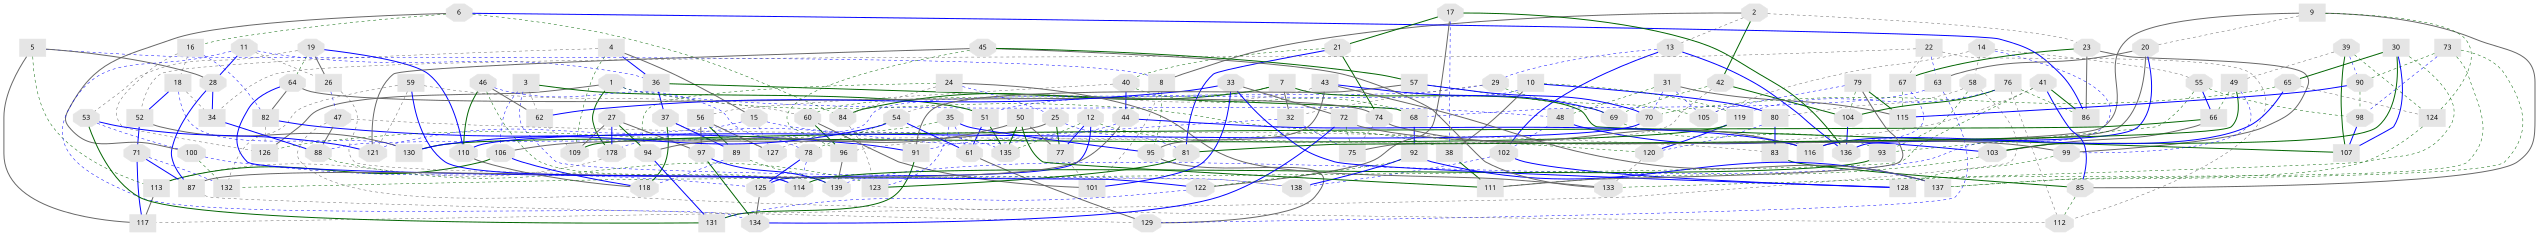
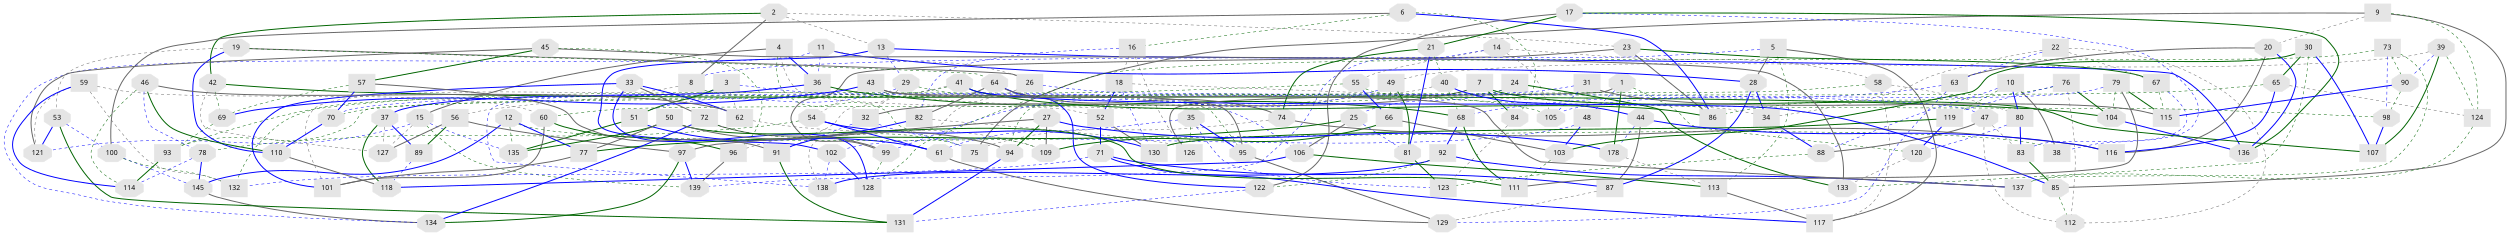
edge "24" -- "133": color gray40 -> darkgreen
edge "89" -- "139": now "15" -- "139"
edge "77" -- "101": style dashed -> bold
edge "38" -- "111": now "68" -- "111"
node "125": label "125" -> "145"
